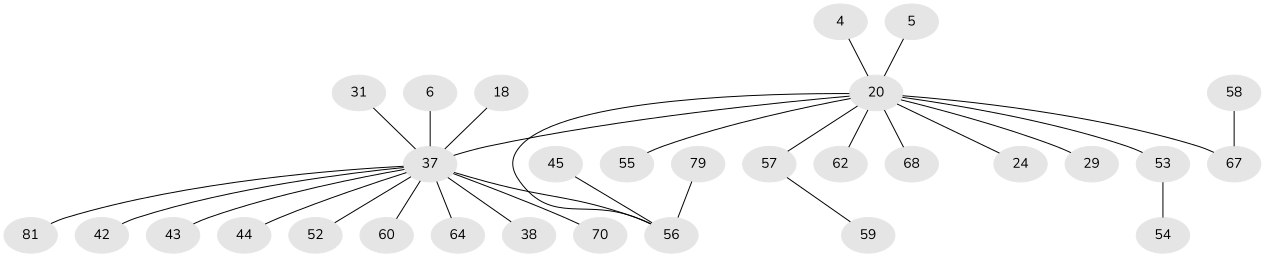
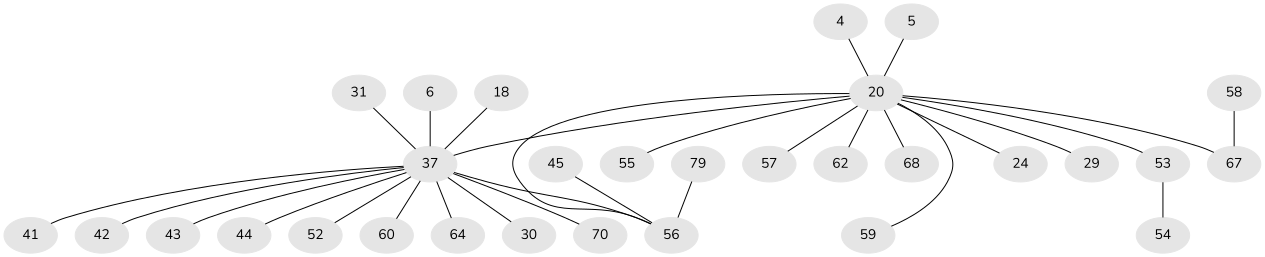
edge "57" -- "59": now "20" -- "59"
node "81": label "81" -> "41"
node "38": label "38" -> "30"
